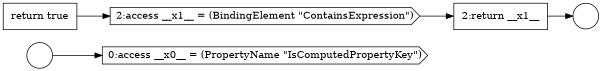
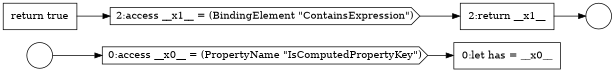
node "0:let has = __x0__": added
